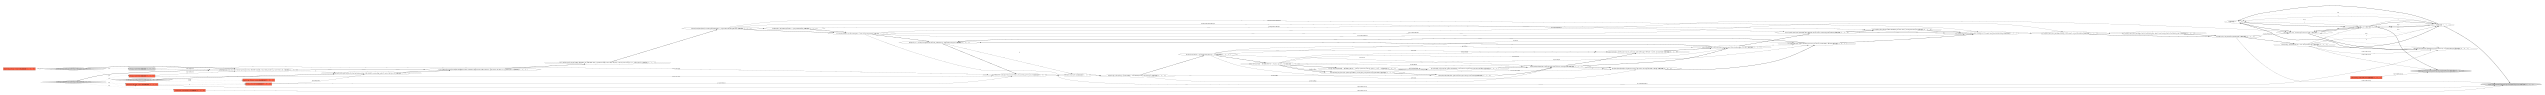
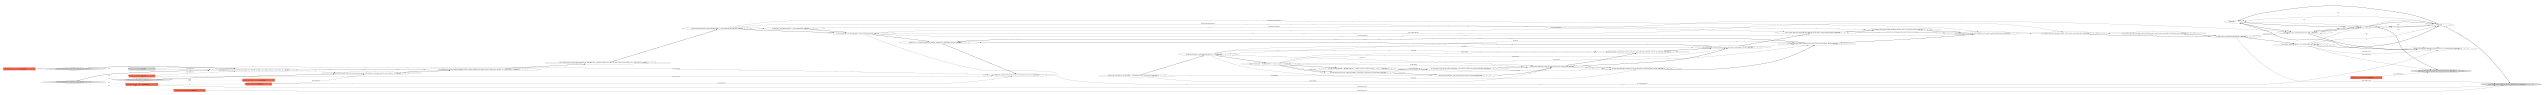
node "setSingleIdealState(is)@@@11@@@['1', '1', '1']": removed
